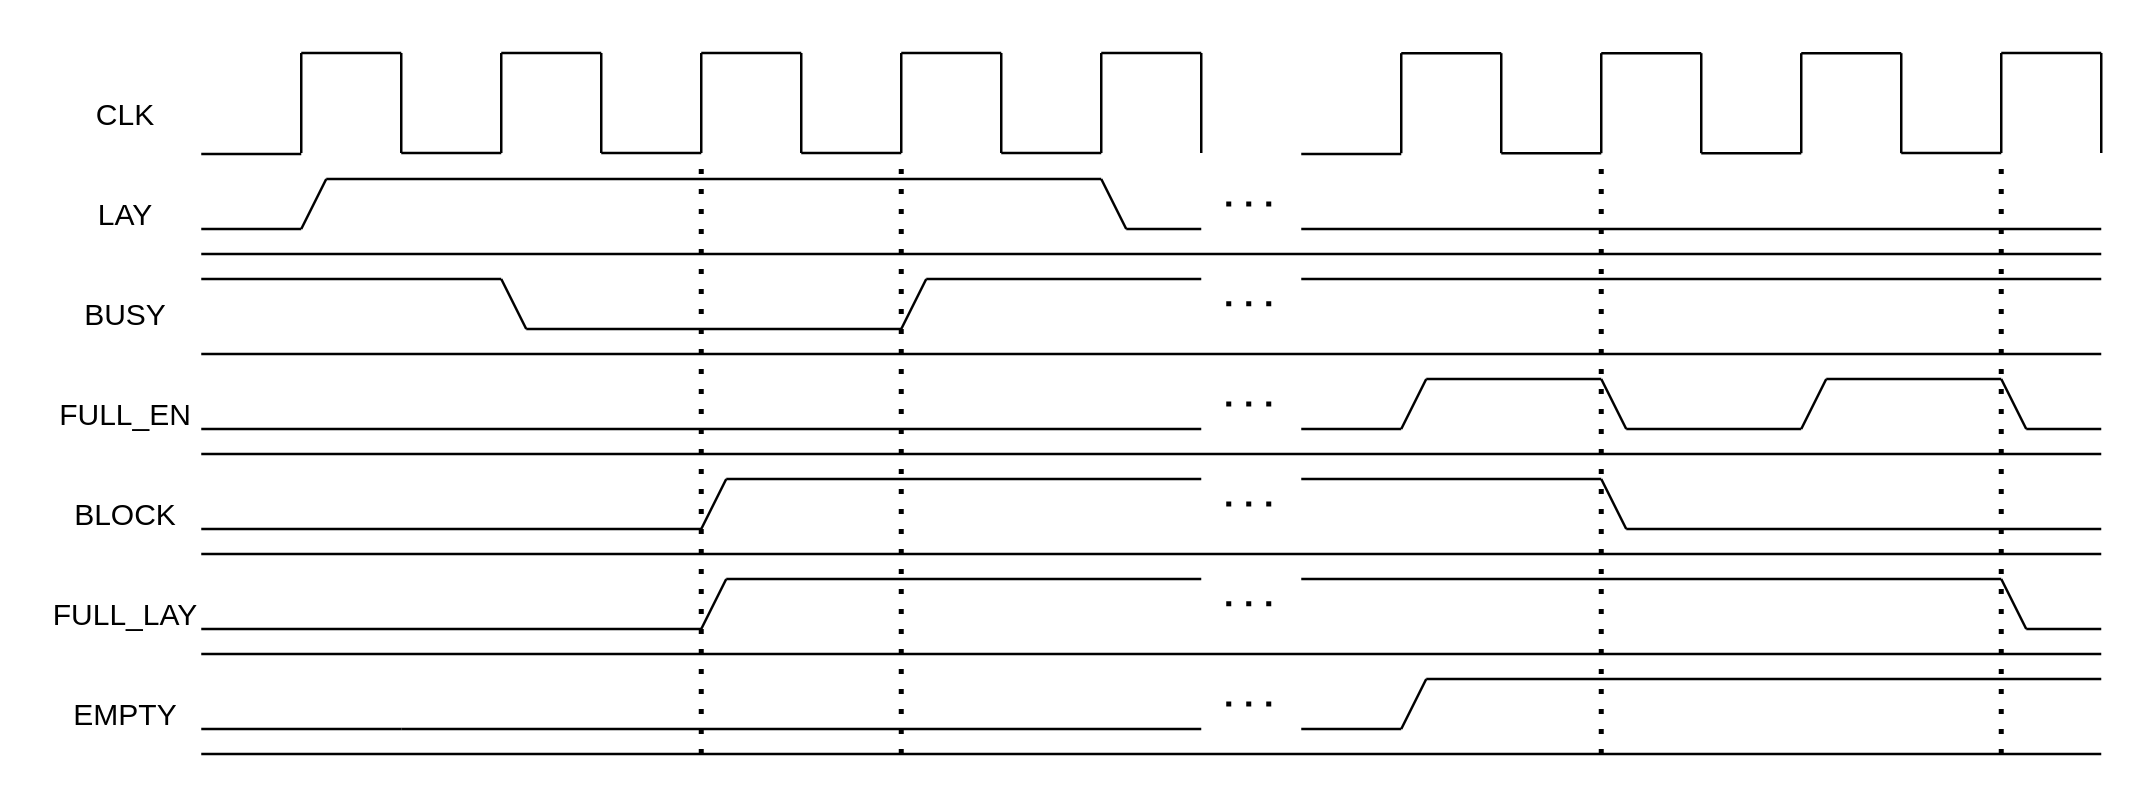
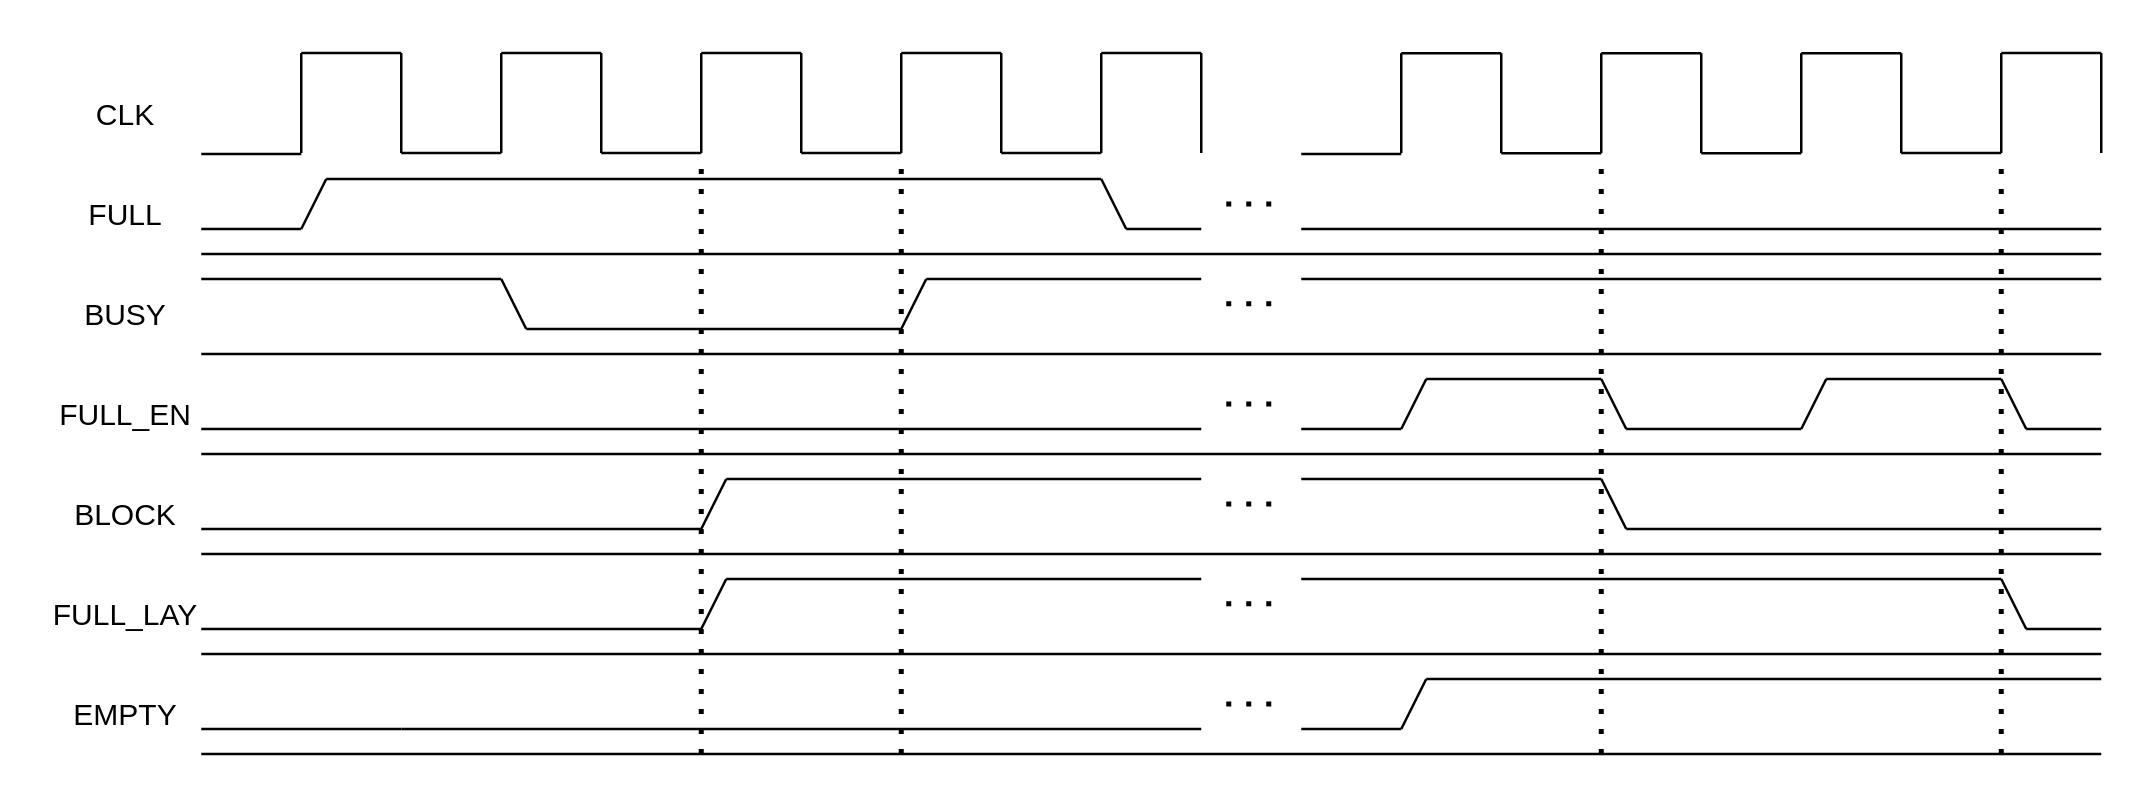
node "LAY": label "LAY" -> "FULL"
